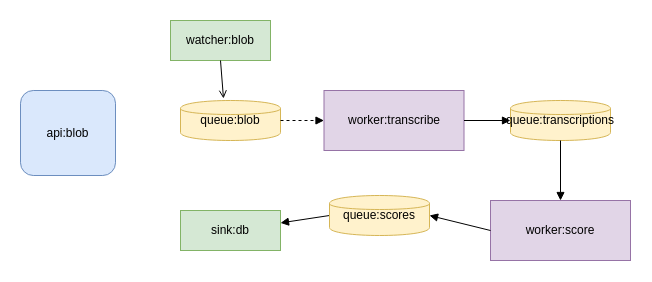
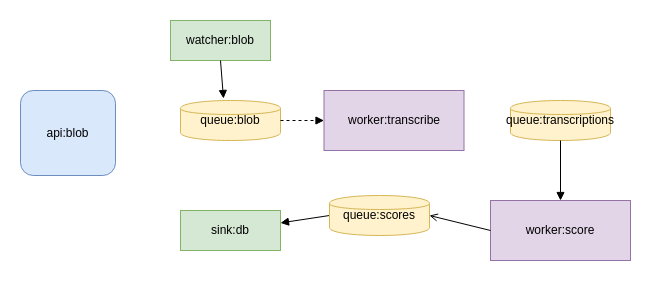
edge "watcher:blob" -> "queue:blob": arrowhead open -> block
edge "worker:transcribe" -> "queue:transcriptions": removed
edge "worker:score" -> "queue:scores": arrowhead block -> open
